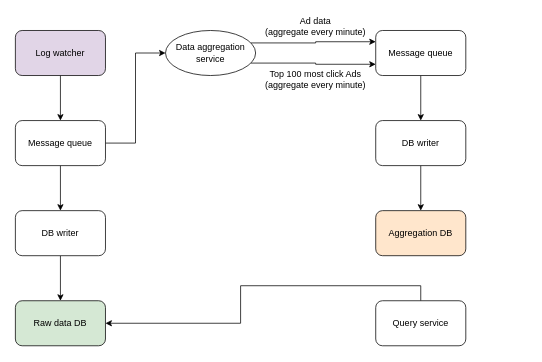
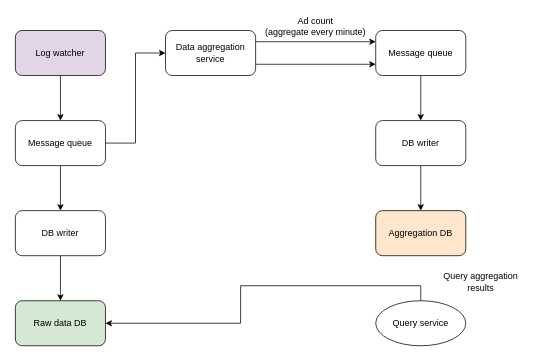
node "Ad data (aggregate every minute)": label "Ad data (aggregate every minute)" -> "Ad count (aggregate every minute)"
node "Data aggregation service": shape ellipse -> rounded rectangle
node "Top 100 most click Ads (aggregate every minute)": removed
node "Query aggregation results": added
node "Query service": shape rounded rectangle -> ellipse
